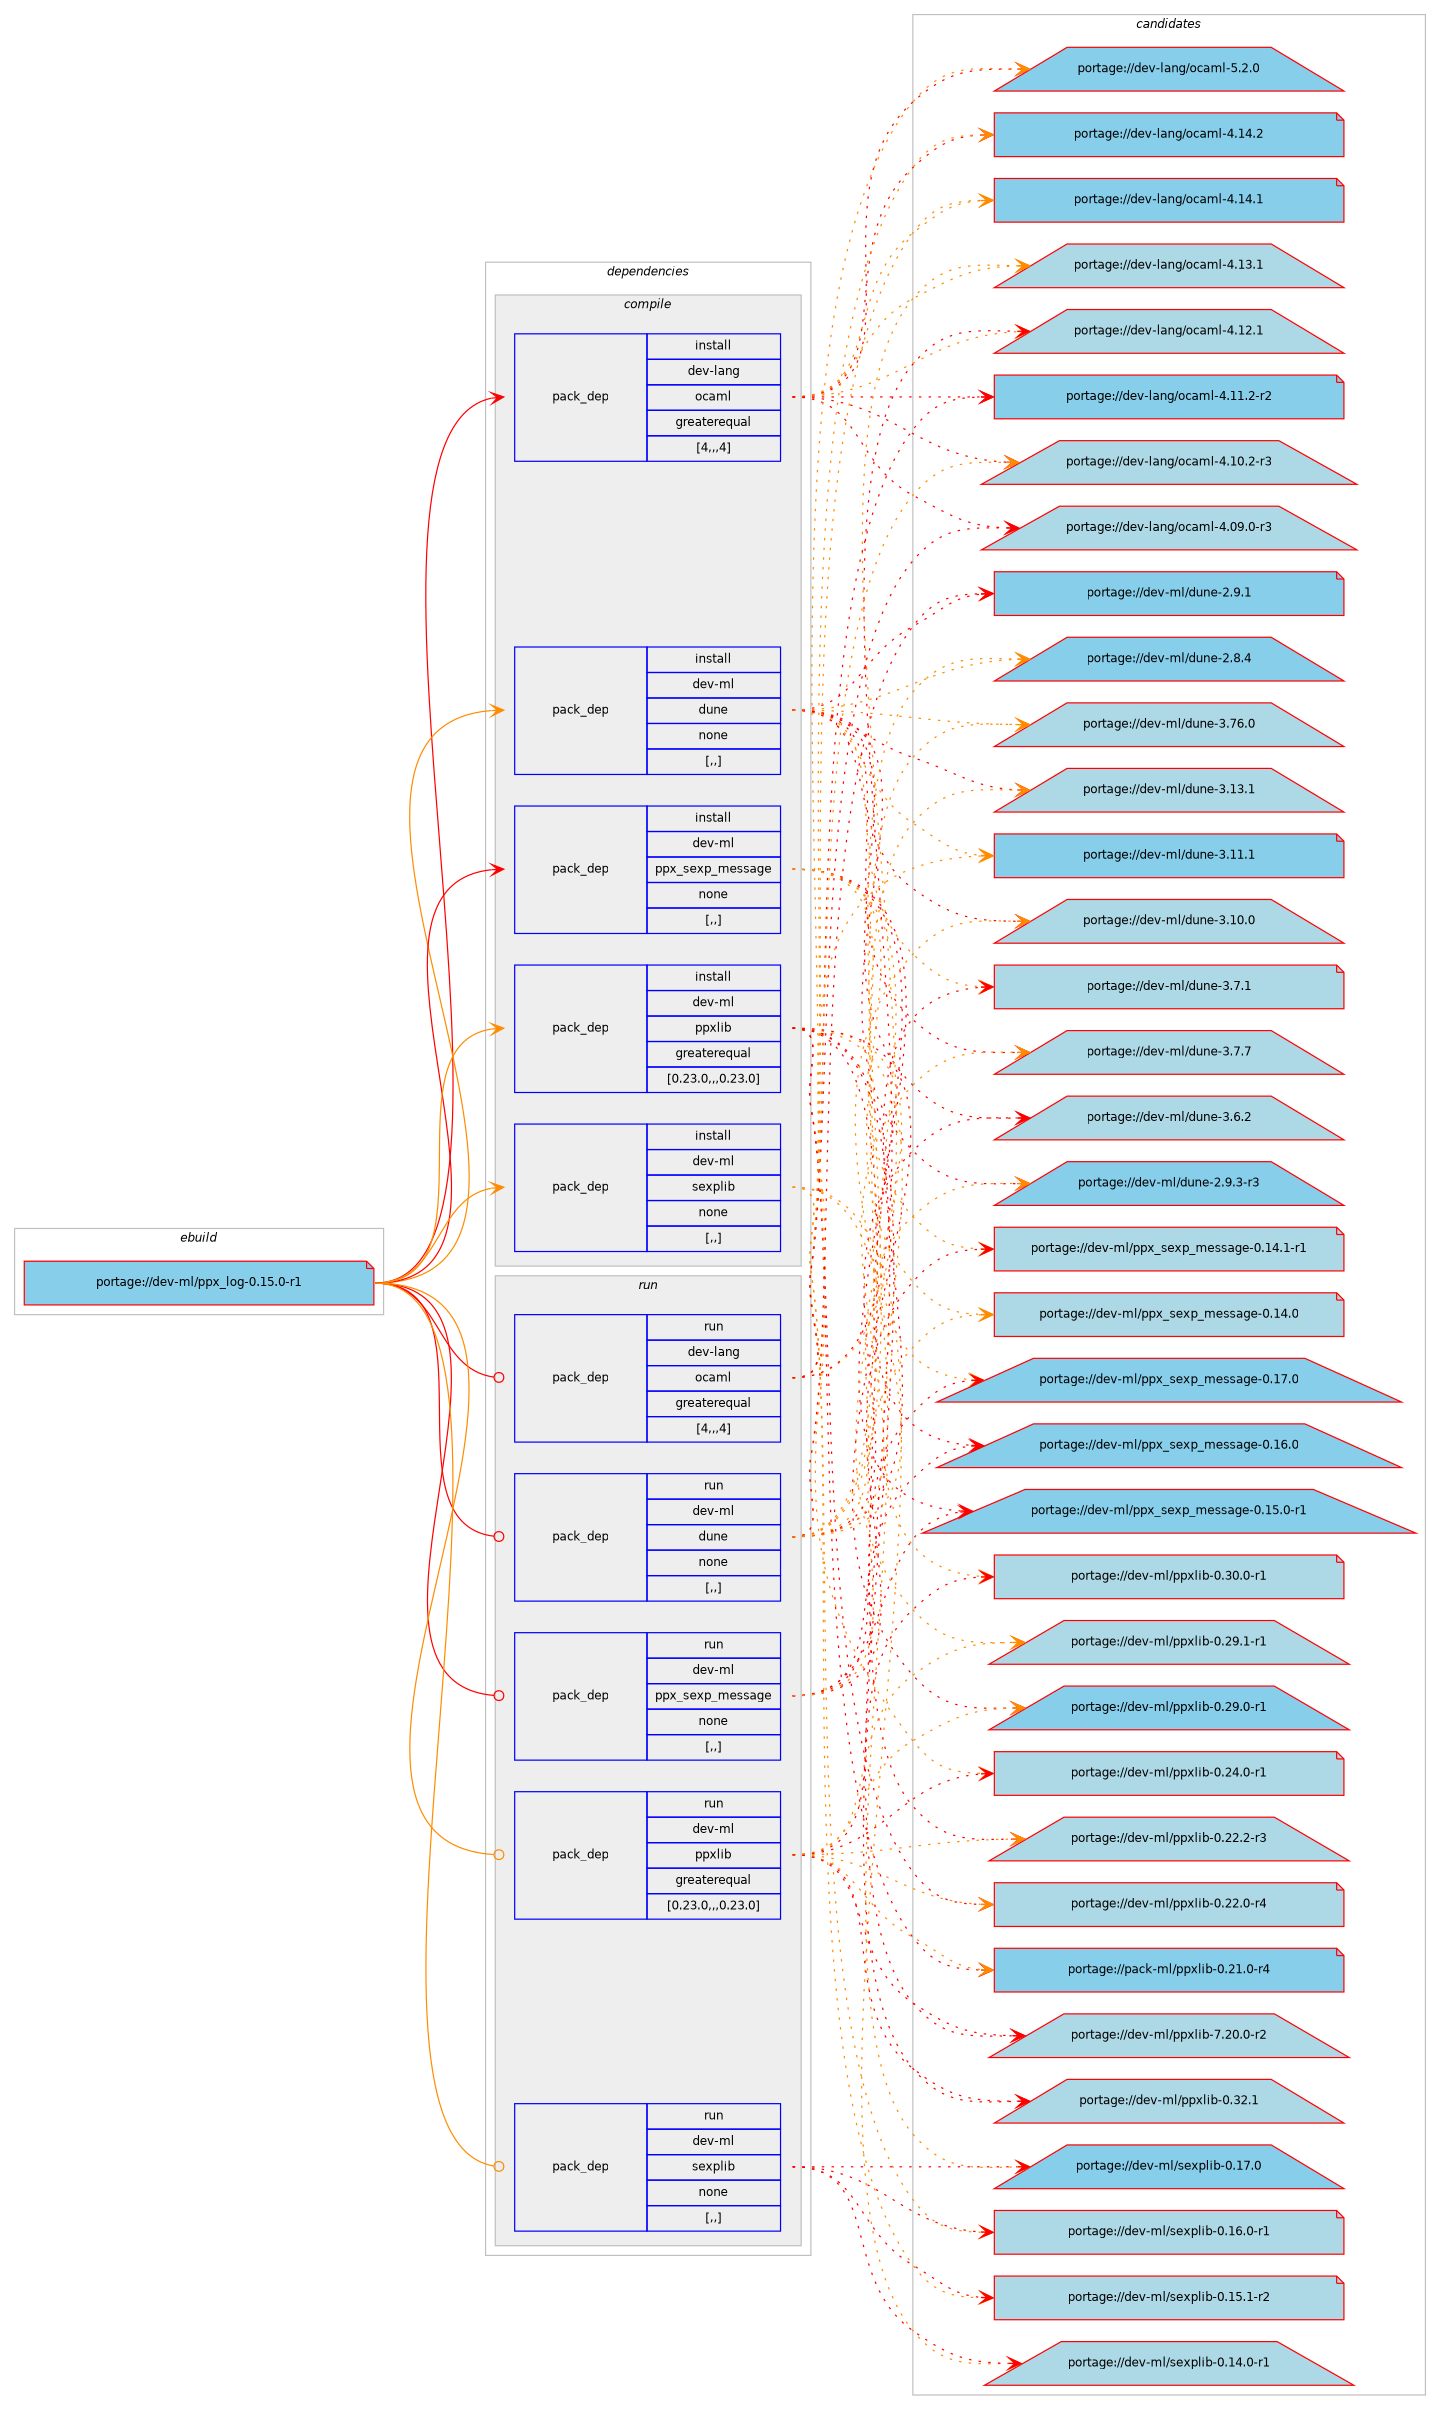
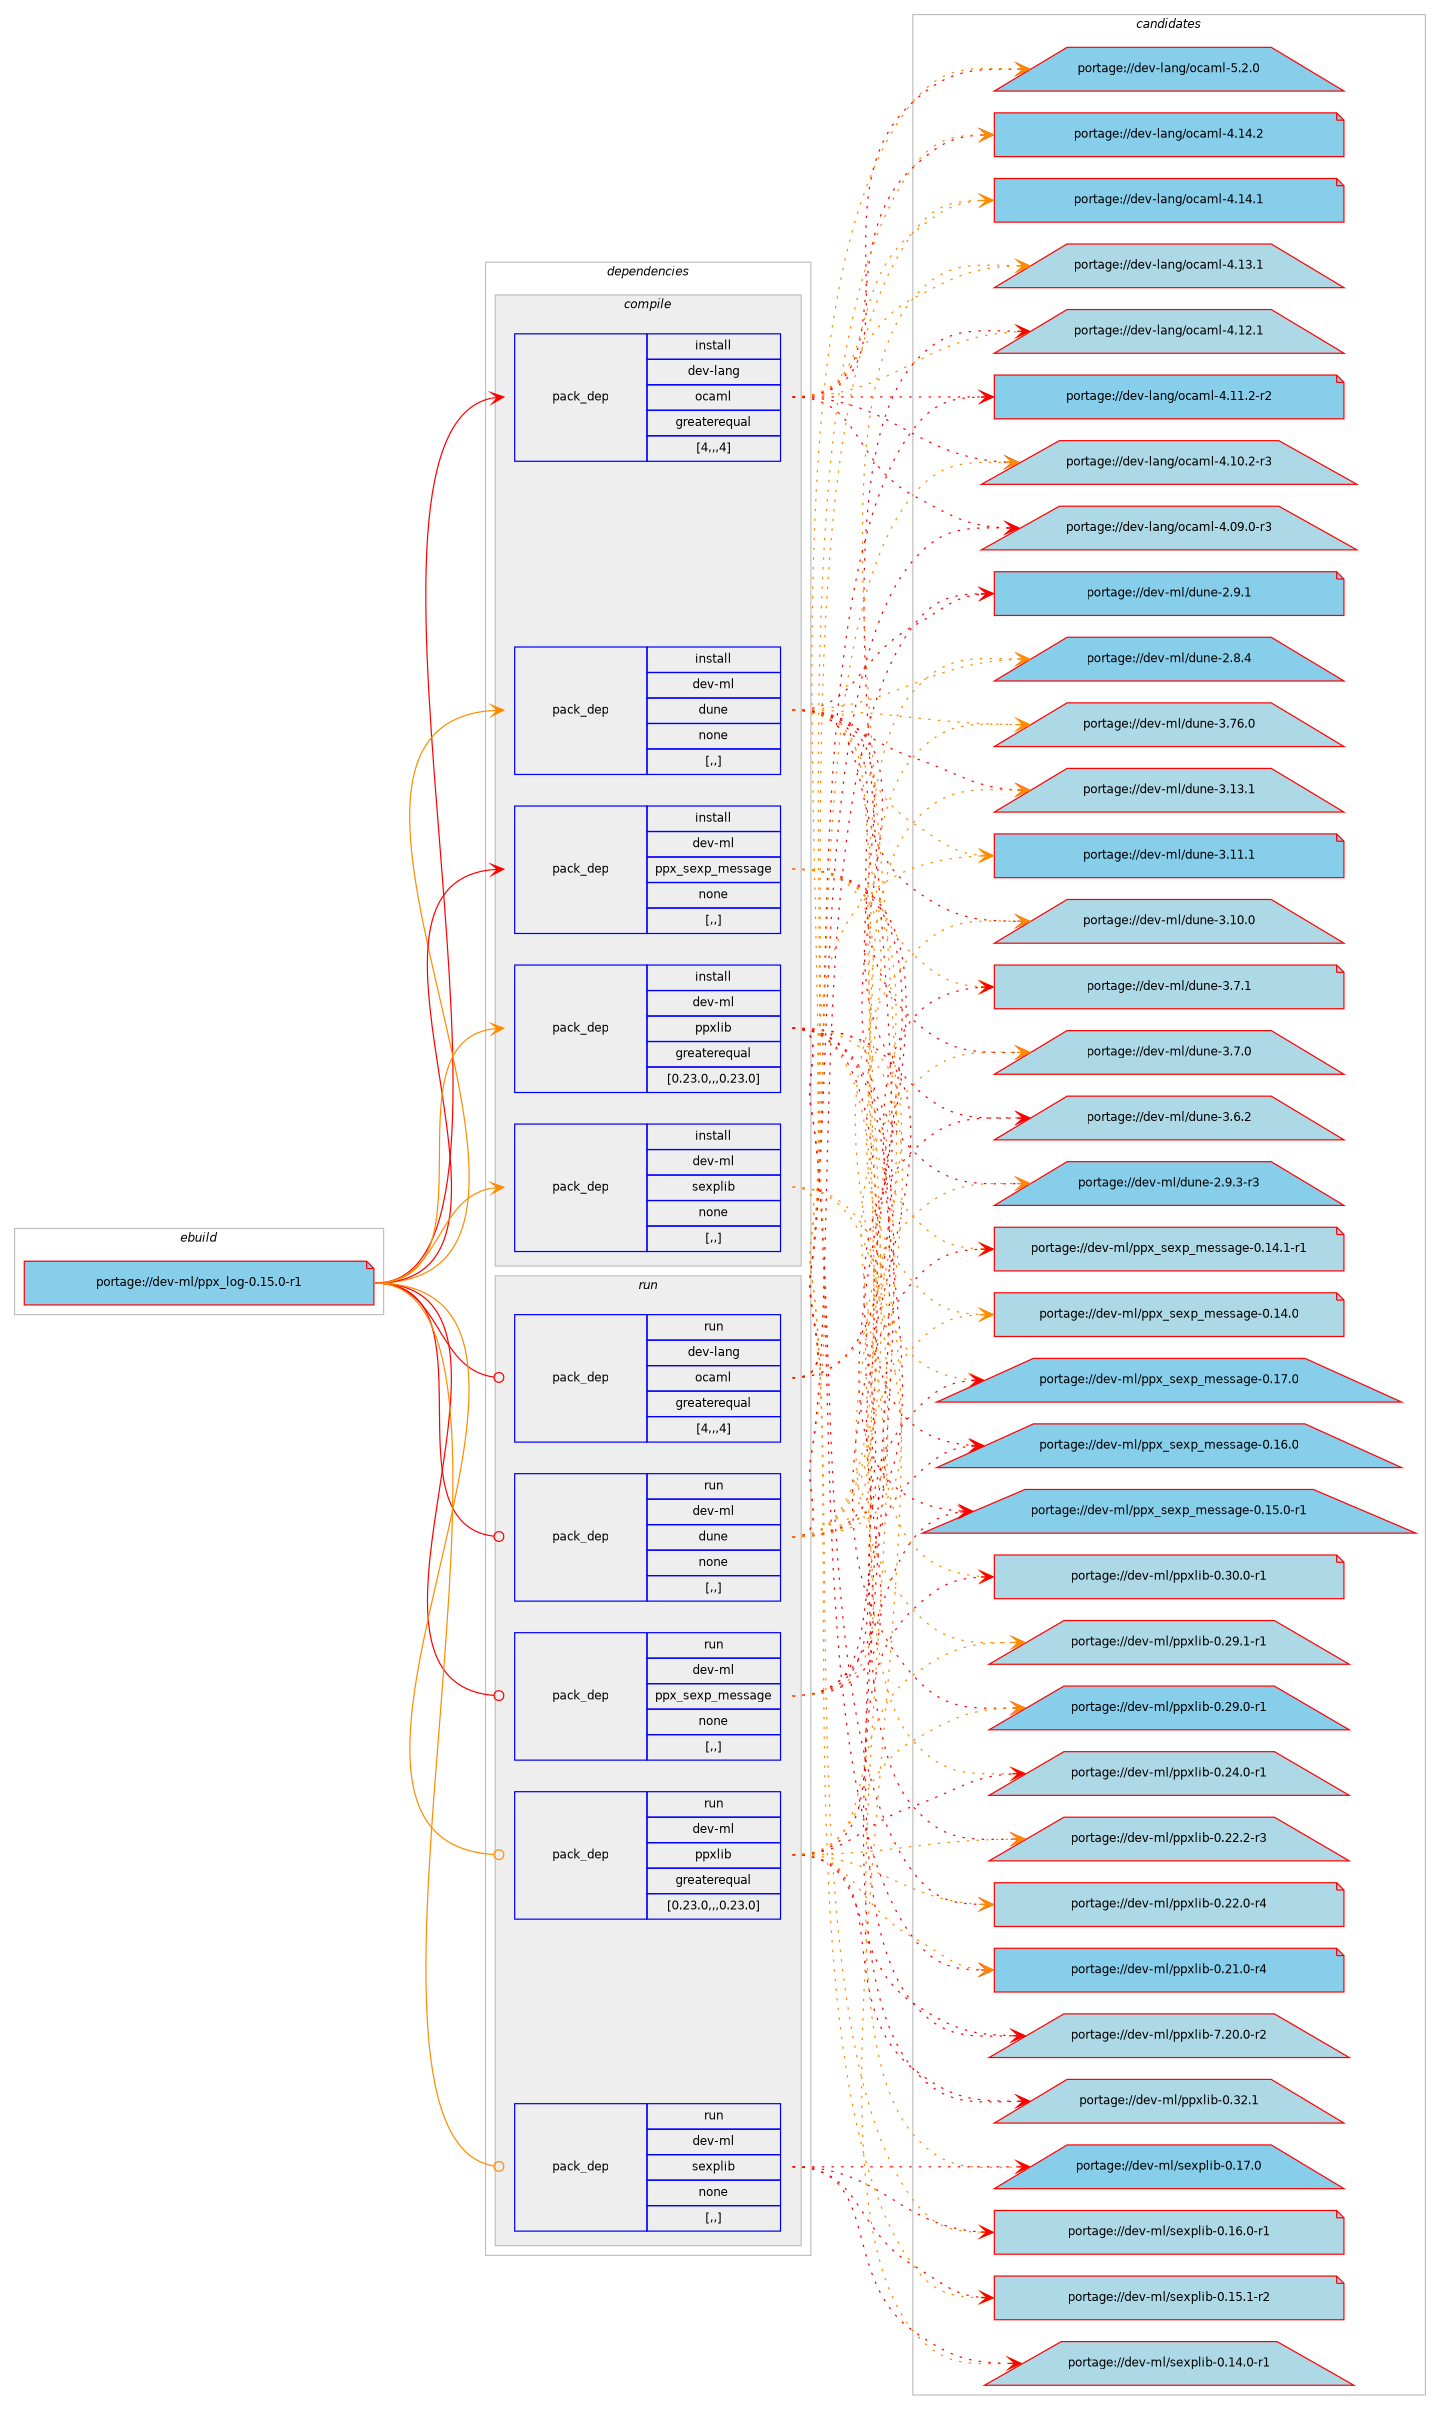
node "portage://dev-ml/dune-3.7.7": label "portage://dev-ml/dune-3.7.7" -> "portage://dev-ml/dune-3.7.0"
node "portage://dev-ml/ppxlib-0.24.0-r1": shape note -> trapezium
node "portage://pack-ml/ppxlib-0.21.0-r4": label "portage://pack-ml/ppxlib-0.21.0-r4" -> "portage://dev-ml/ppxlib-0.21.0-r4"
